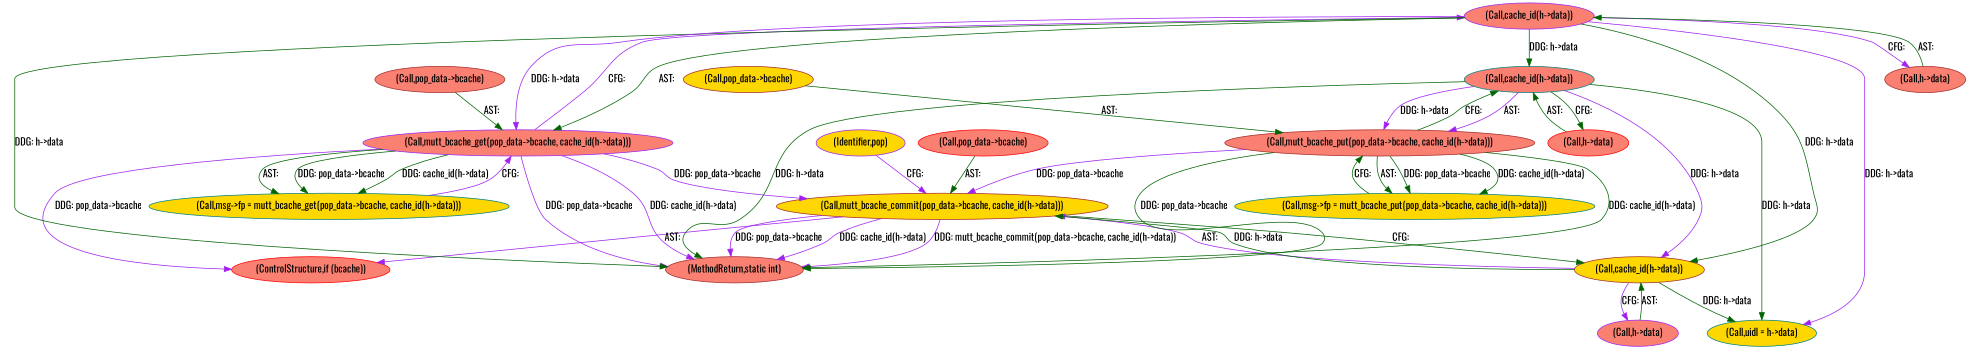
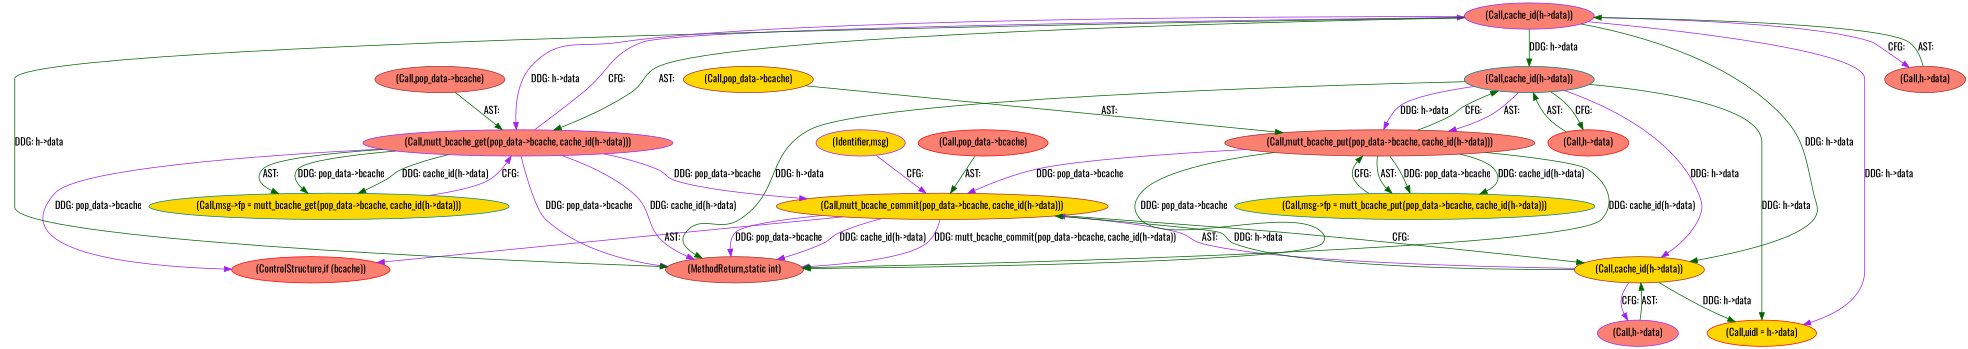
node "(Identifier,pop)": label "(Identifier,pop)" -> "(Identifier,msg)"
node "(Call,uidl = h->data)": color teal -> red
